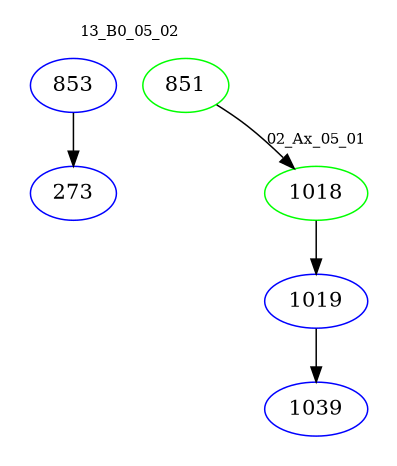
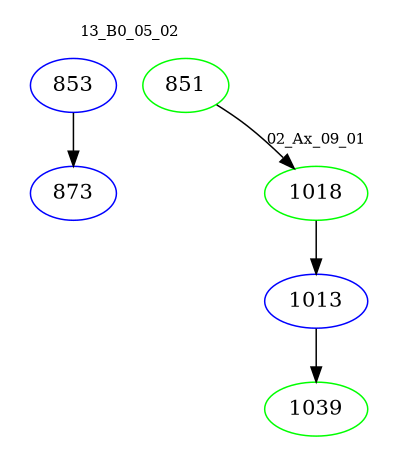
cluster "02_Ax_05_01": label "02_Ax_05_01" -> "02_Ax_09_01"
node "273": label "273" -> "873"
node "1019": label "1019" -> "1013"
node "1039": color blue -> green
